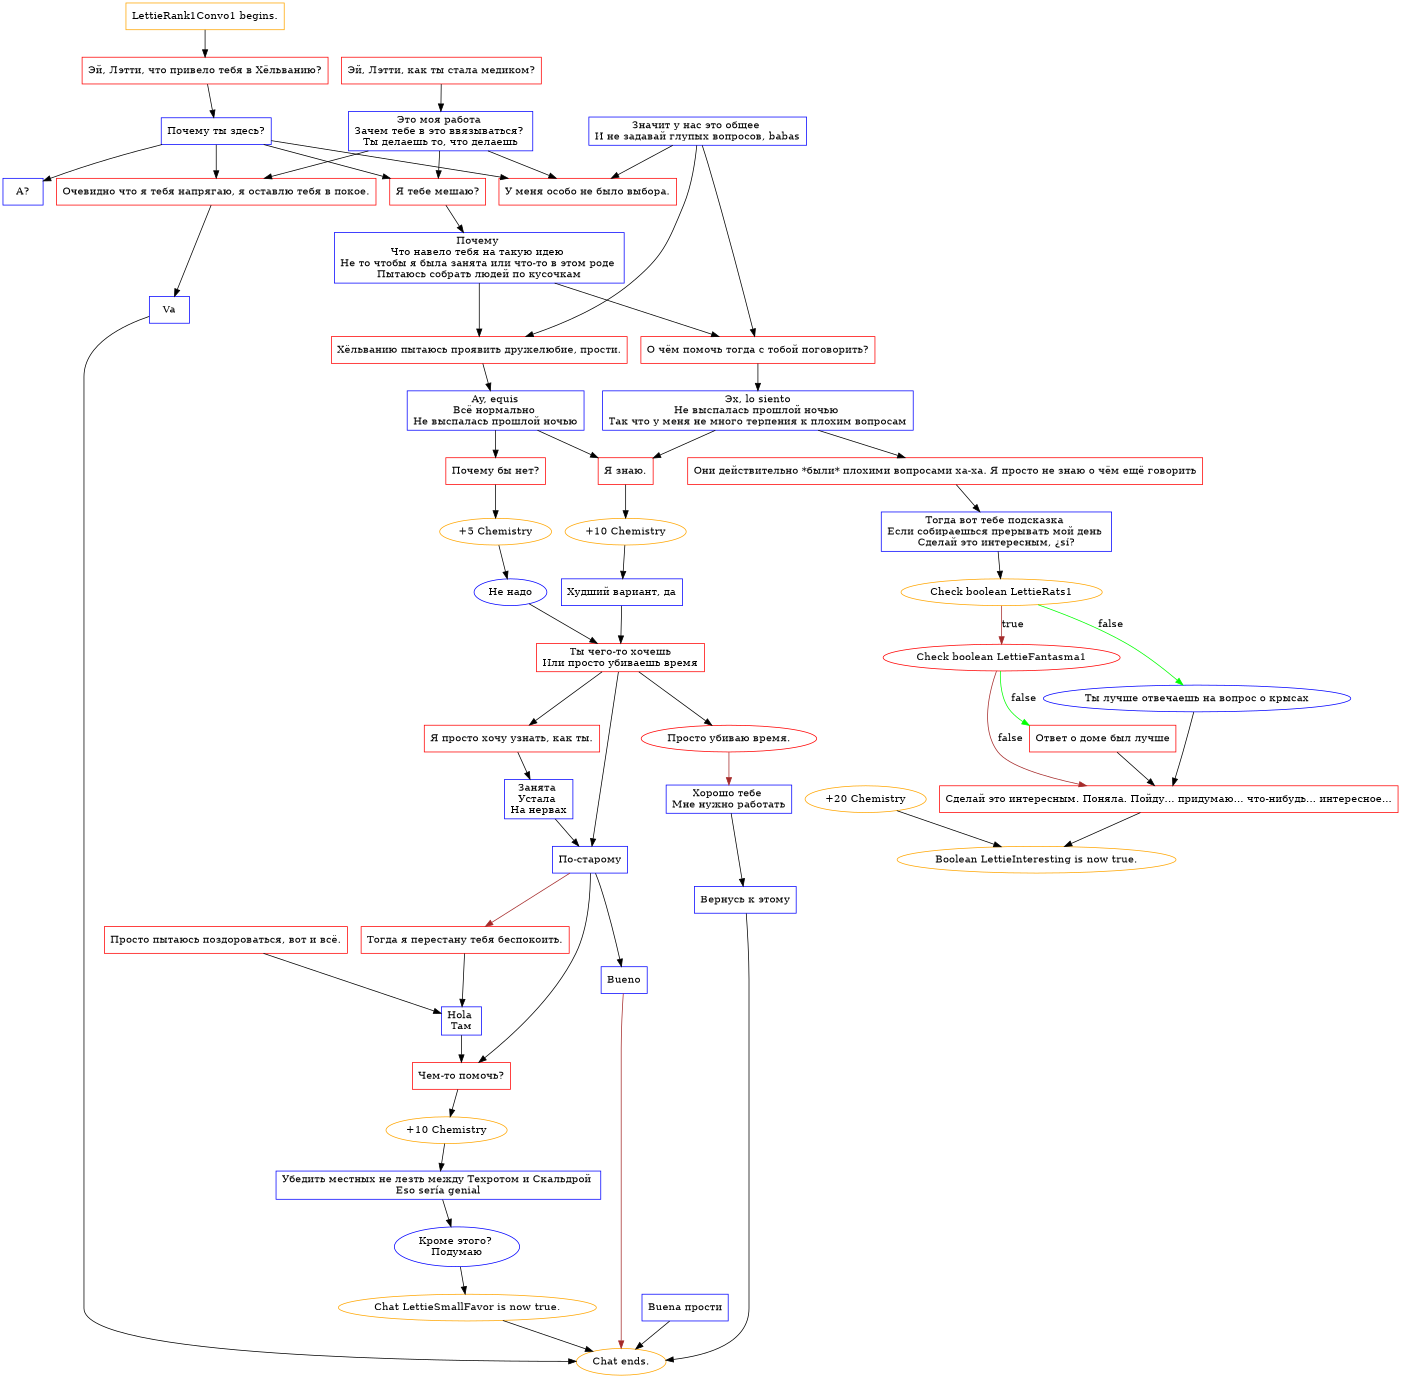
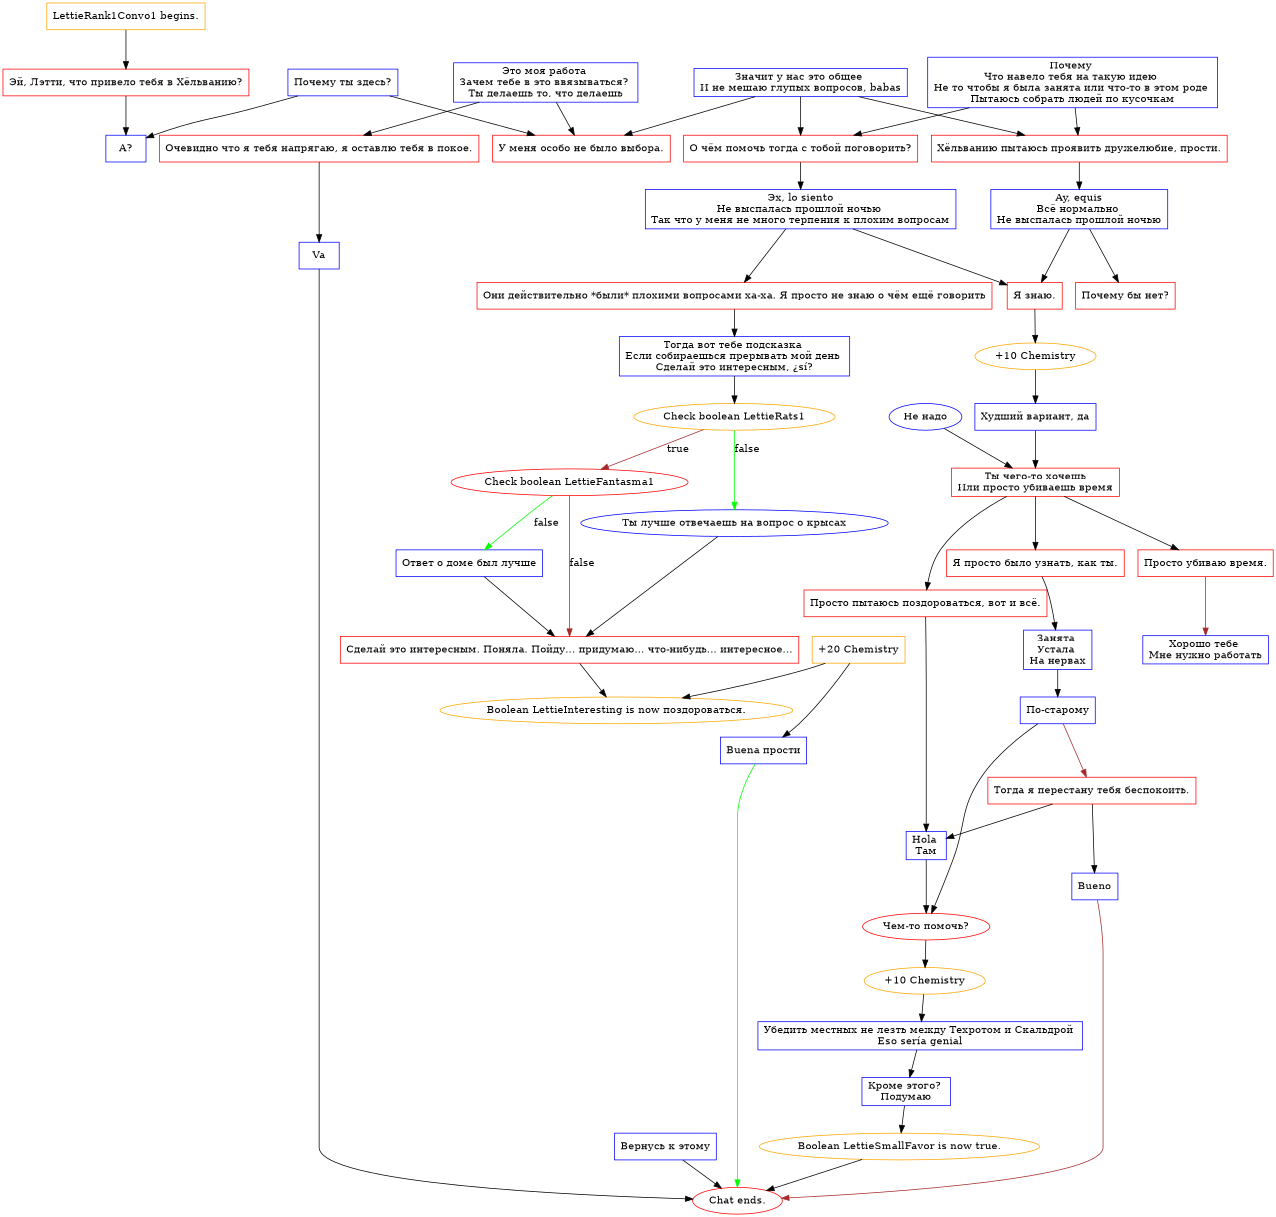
node "Эй, Лэтти, как ты стала медиком?": removed
edge "Эй, Лэтти, что привело тебя в Хёльванию?" -> "Почему ты здесь?": now "Эй, Лэтти, что привело тебя в Хёльванию?" -> "А?"
node "Значит у нас это общее И не задавай глупых вопросов, babas": label "Значит у нас это общее И не задавай глупых вопросов, babas" -> "Значит у нас это общее И не мешаю глупых вопросов, babas"
edge "Почему ты здесь?" -> "Очевидно что я тебя напрягаю, я оставлю тебя в покое.": removed
node "Я тебе мешаю?": removed
node "+5 Chemistry": removed
edge "+20 Chemistry" -> "Buena прости": added
node "Я просто хочу узнать, как ты.": label "Я просто хочу узнать, как ты." -> "Я просто было узнать, как ты."
node "Просто убиваю время.": shape ellipse -> box
node "Ответ о доме был лучше": color red -> blue
edge "Ты чего-то хочешь Или просто убиваешь время" -> "По-старому": now "Ты чего-то хочешь Или просто убиваешь время" -> "Просто пытаюсь поздороваться, вот и всё."
node "+20 Chemistry": shape ellipse -> box
edge "Хорошо тебе Мне нужно работать" -> "Вернусь к этому": removed
node "Boolean LettieInteresting is now true.": label "Boolean LettieInteresting is now true." -> "Boolean LettieInteresting is now поздороваться."
edge "По-старому" -> "Bueno": now "Тогда я перестану тебя беспокоить." -> "Bueno"
node "Чем-то помочь?": shape box -> ellipse
node "Кроме этого? Подумаю": shape ellipse -> box
node "Chat LettieSmallFavor is now true.": label "Chat LettieSmallFavor is now true." -> "Boolean LettieSmallFavor is now true."
edge "Buena прости" -> "Chat ends.": color black -> green
node "Chat ends.": color orange -> red
